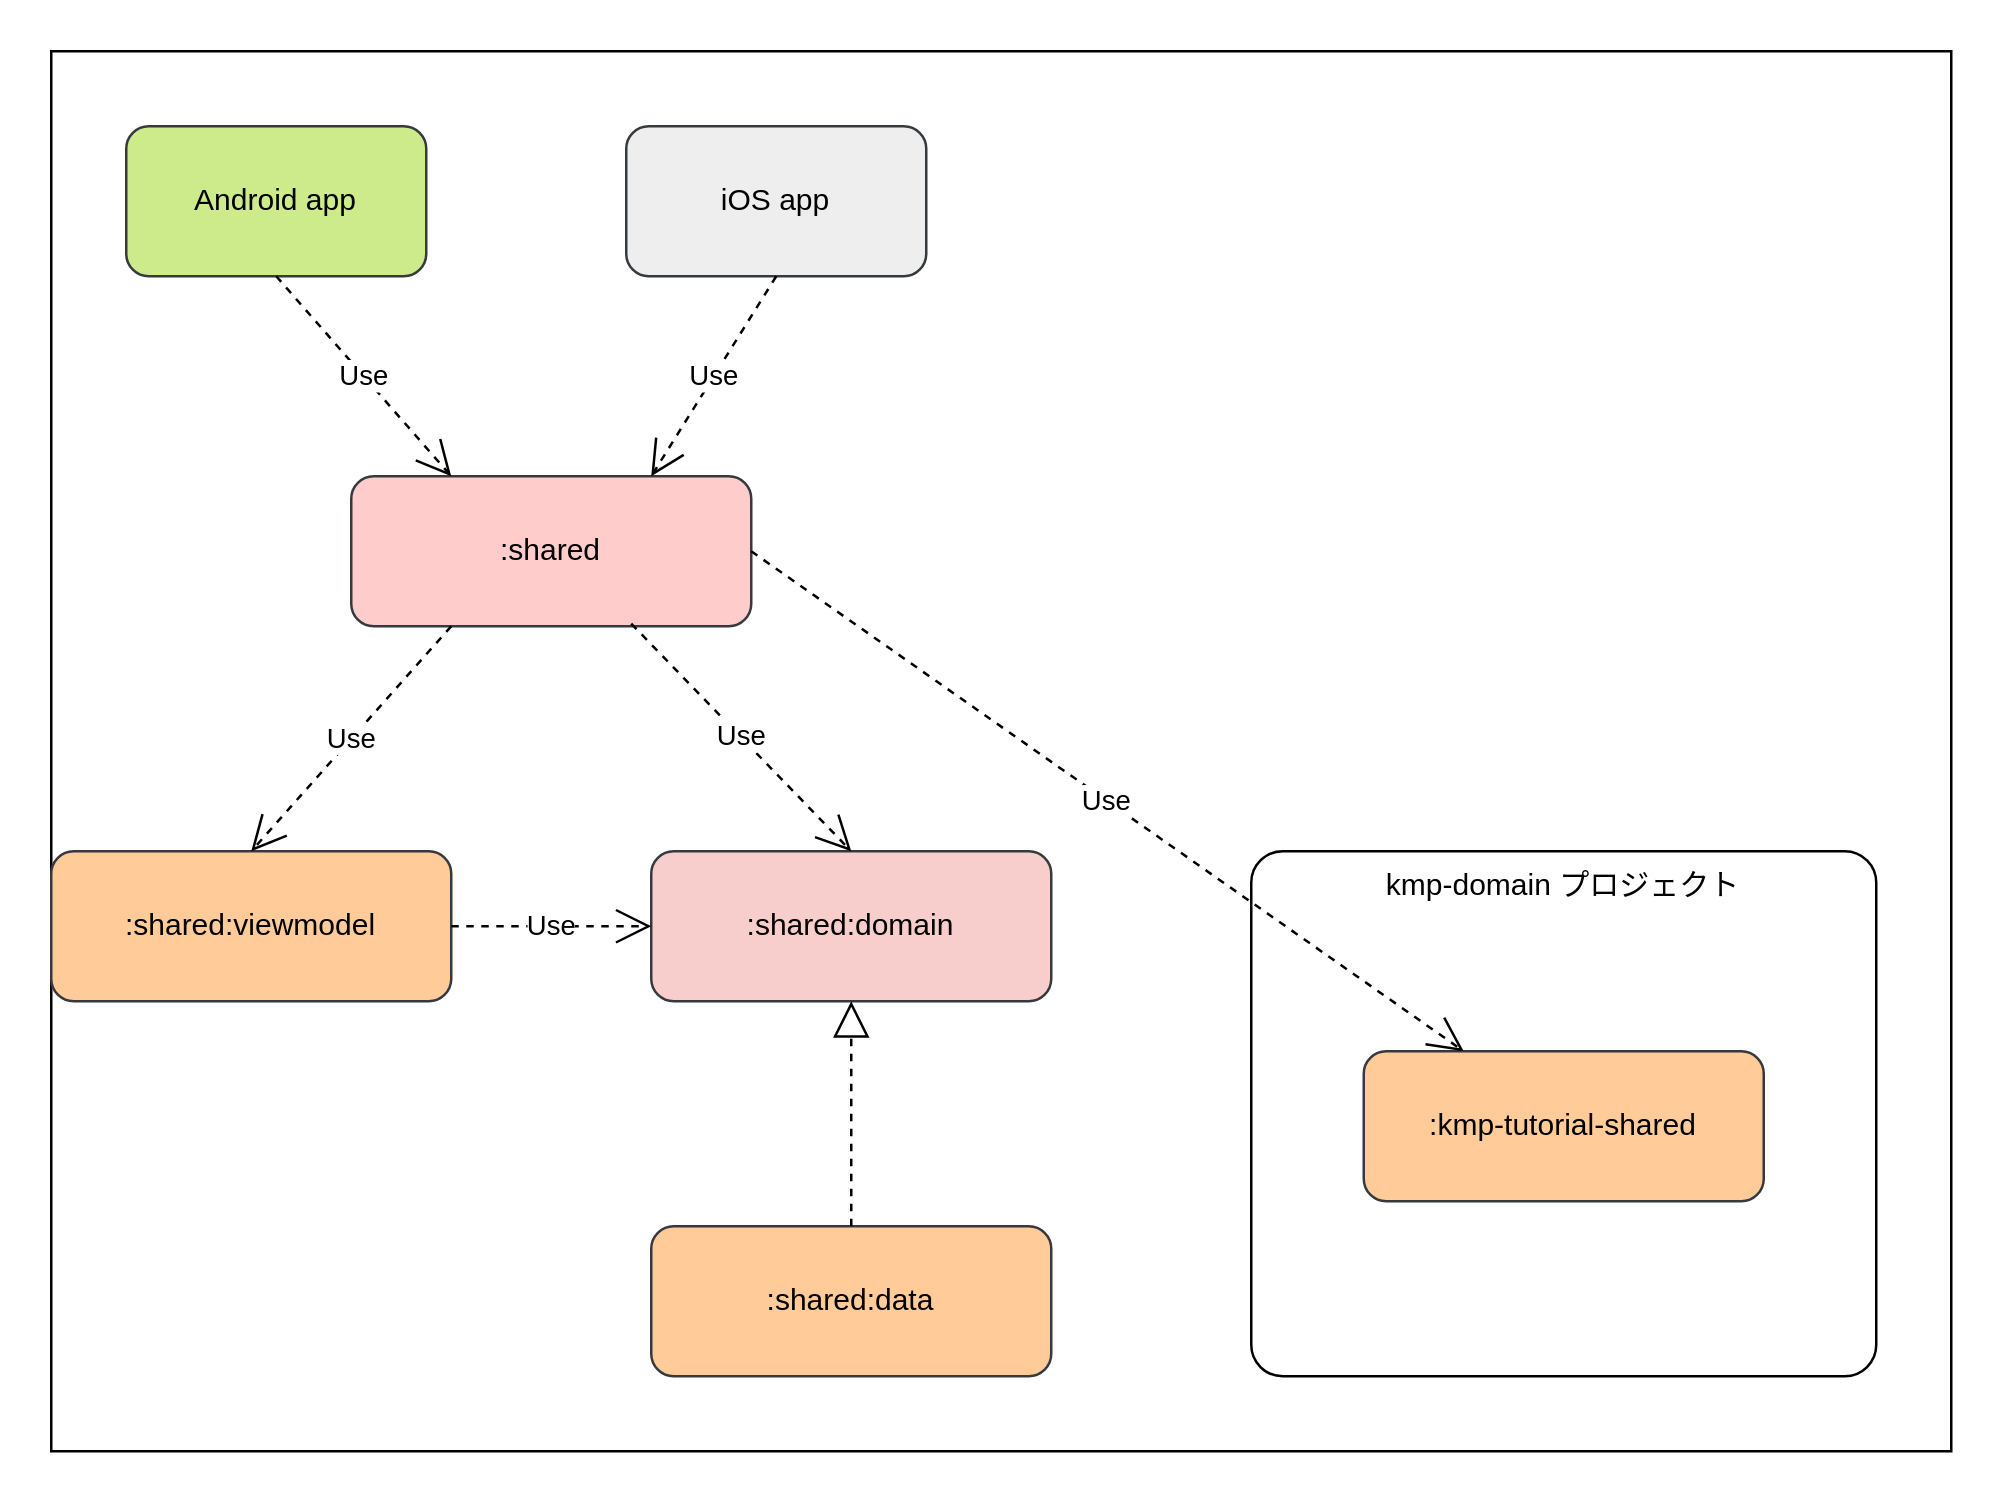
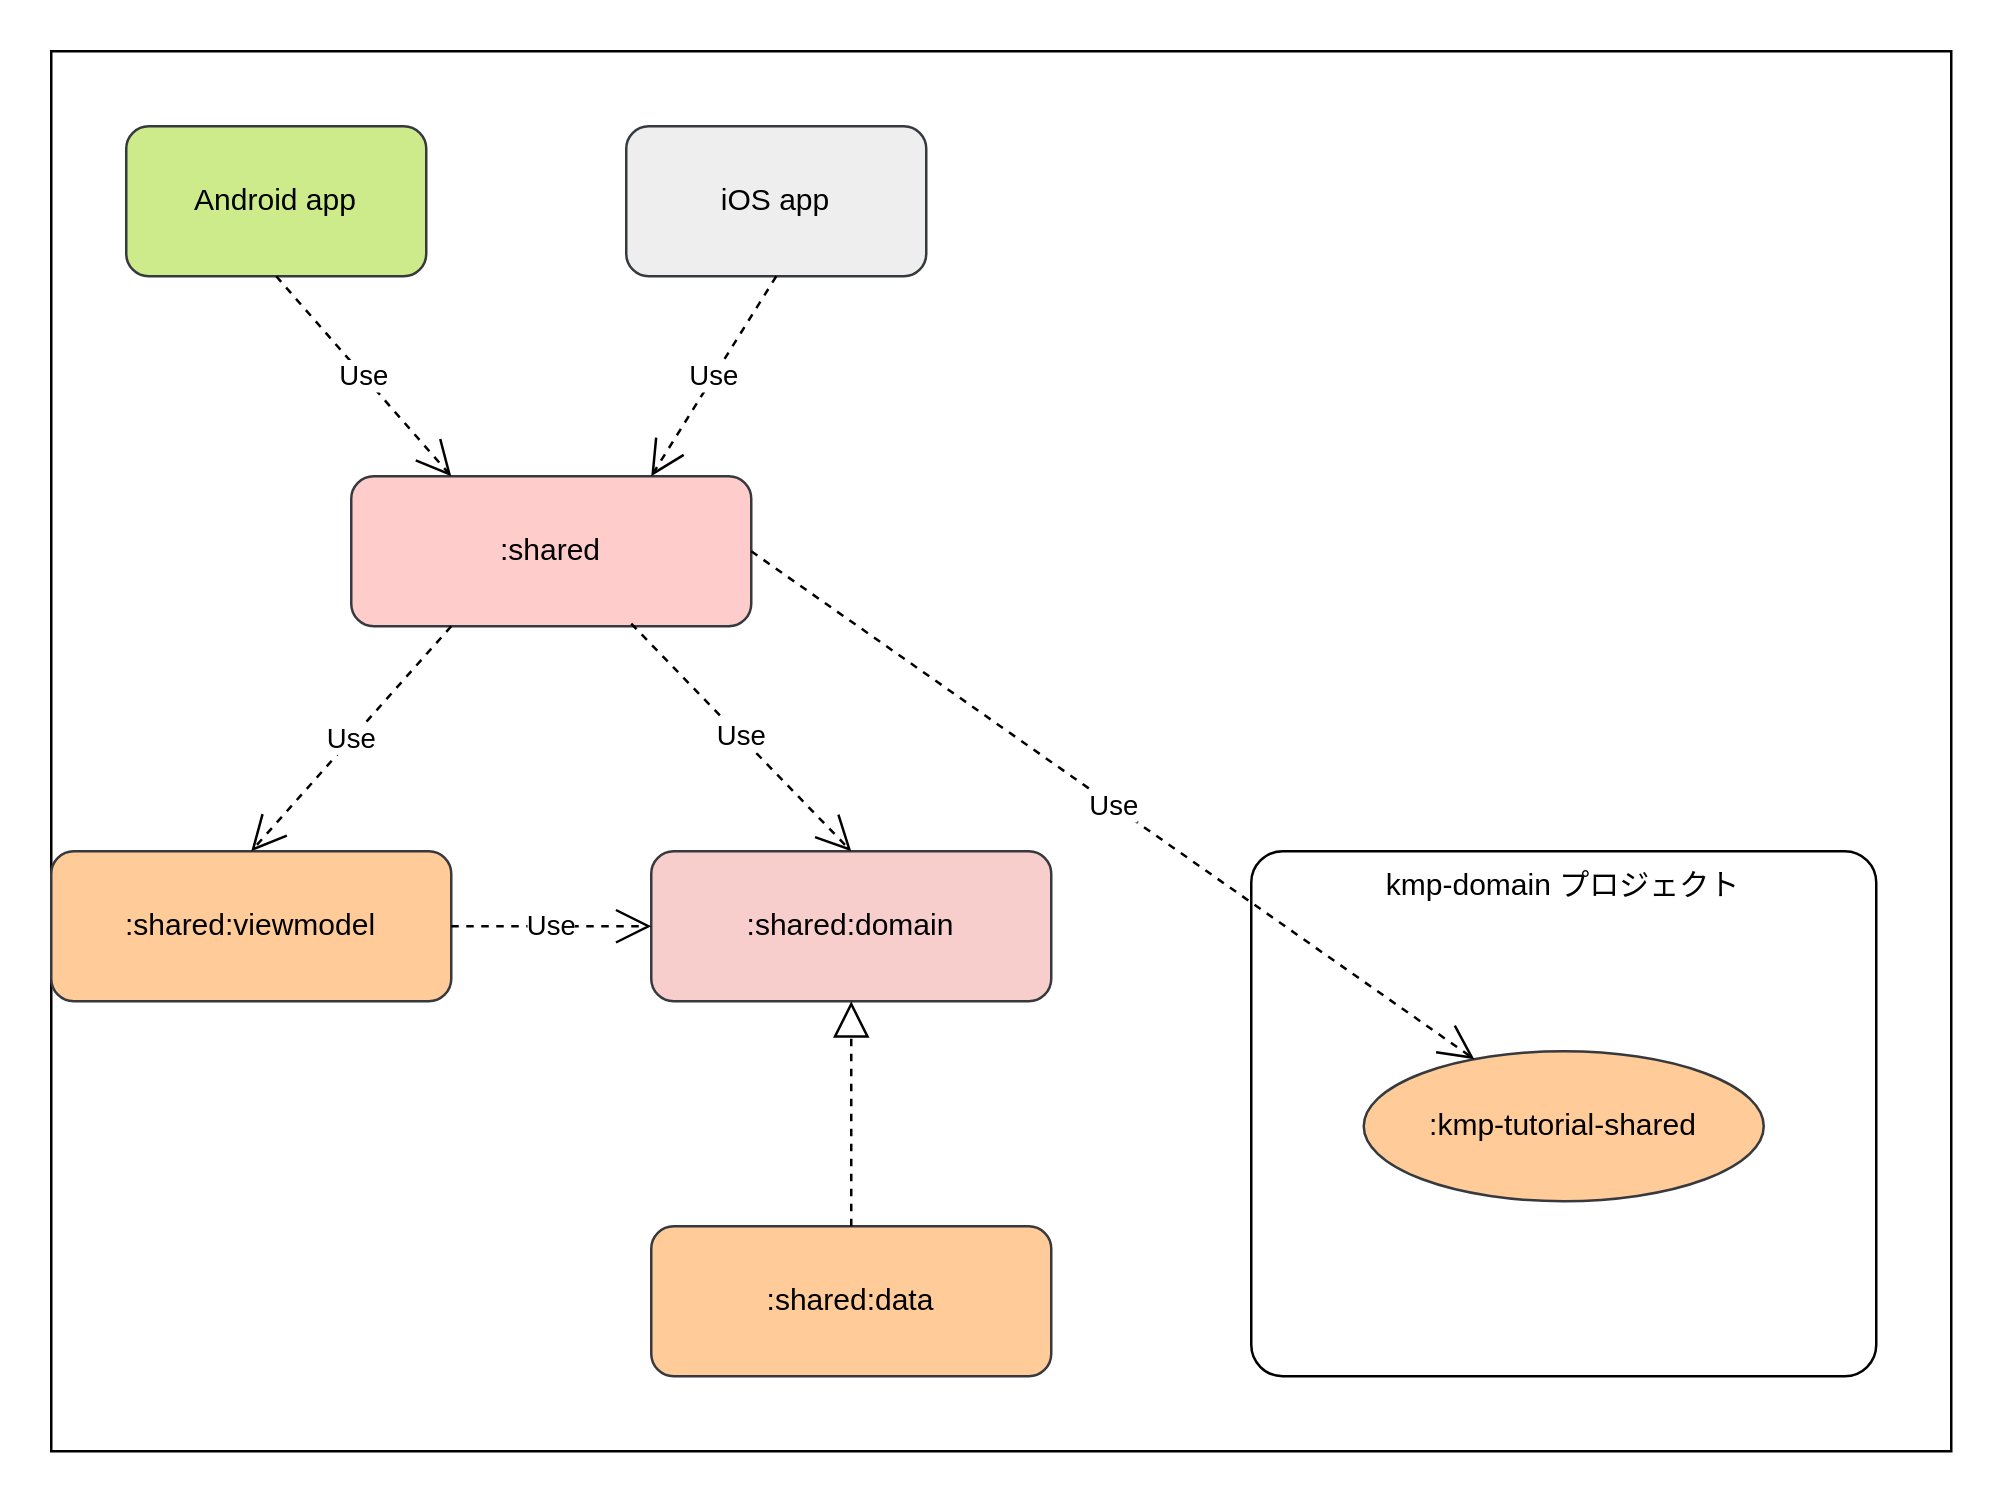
node ":kmp-tutorial-shared": shape rounded rectangle -> ellipse
